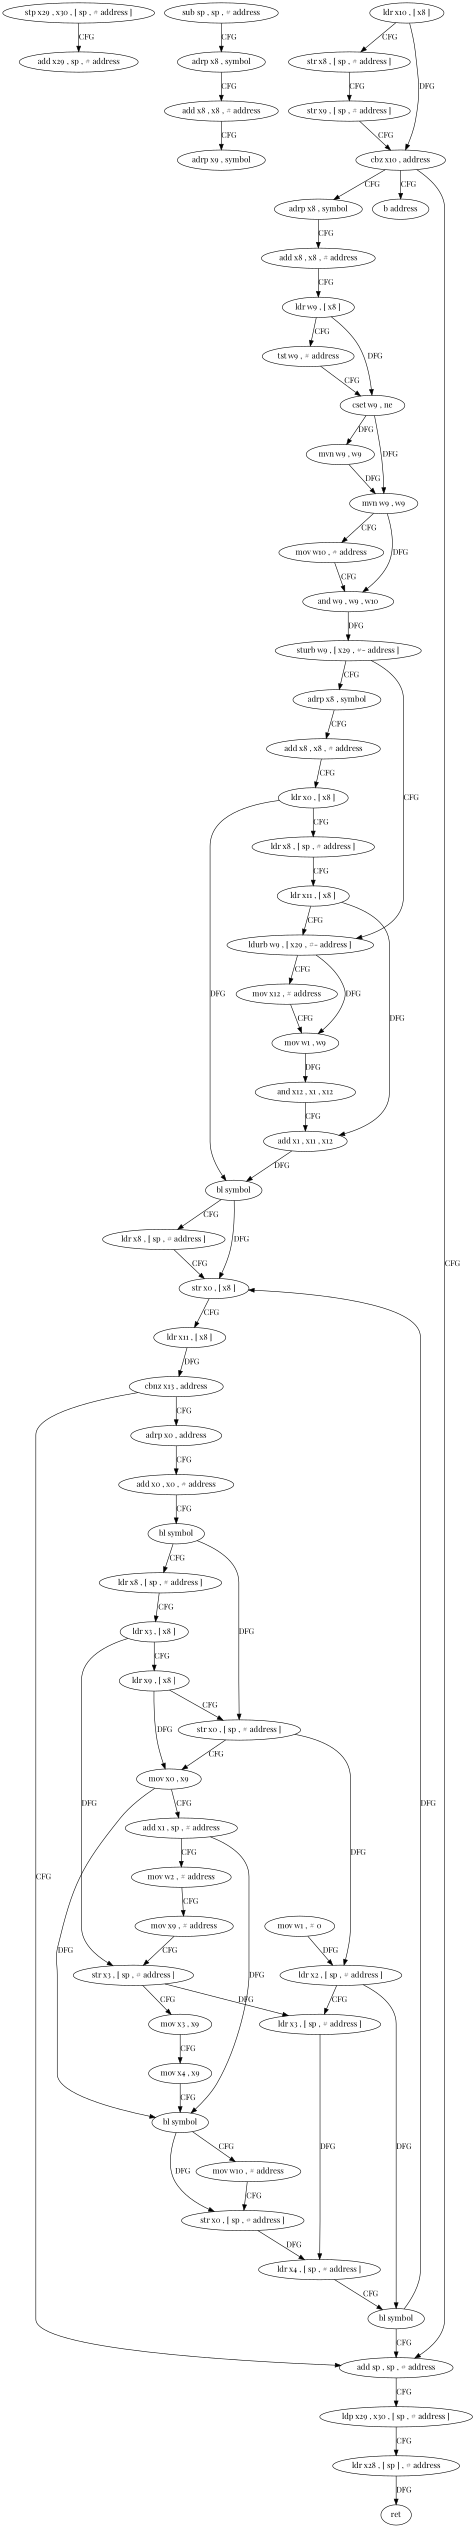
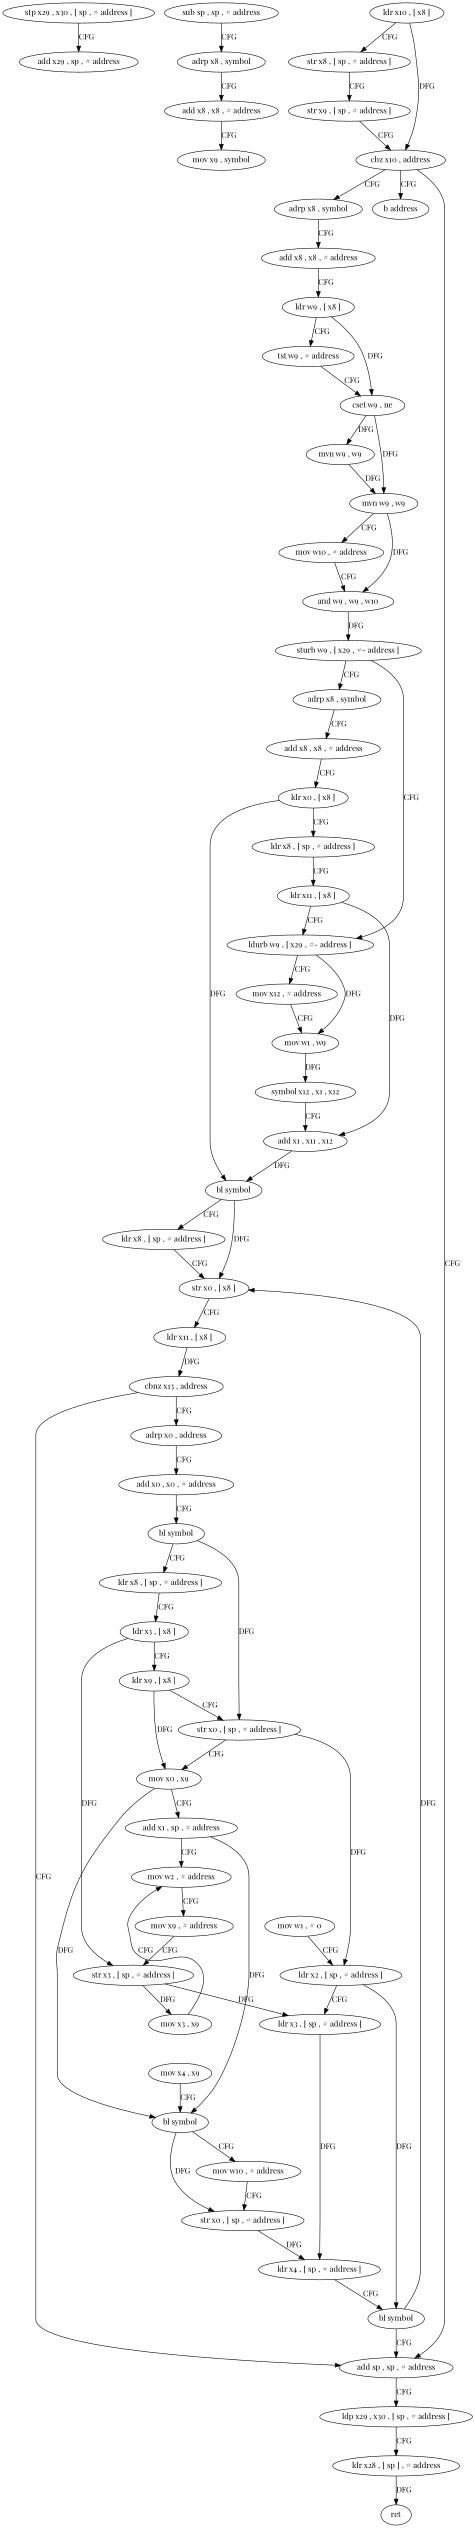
node "adrp x9 , symbol": label "adrp x9 , symbol" -> "mov x9 , symbol"
node "and x12 , x1 , x12": label "and x12 , x1 , x12" -> "symbol x12 , x1 , x12"
edge "mov w1 , # 0" -> "ldr x2 , [ sp , # address ]": label "DFG" -> "CFG"
edge "str x3 , [ sp , # address ]" -> "mov x3 , x9": label "CFG" -> "DFG"
edge "mov x3 , x9" -> "mov x4 , x9": now "mov x3 , x9" -> "mov w2 , # address"
